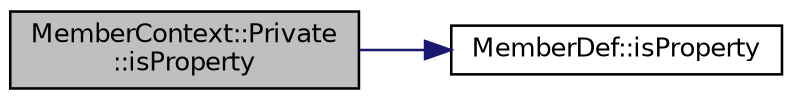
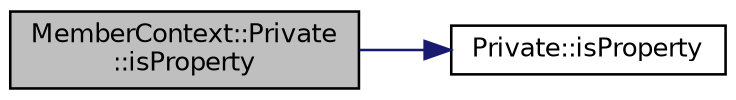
node "MemberDef::isProperty": label "MemberDef::isProperty" -> "Private::isProperty"
